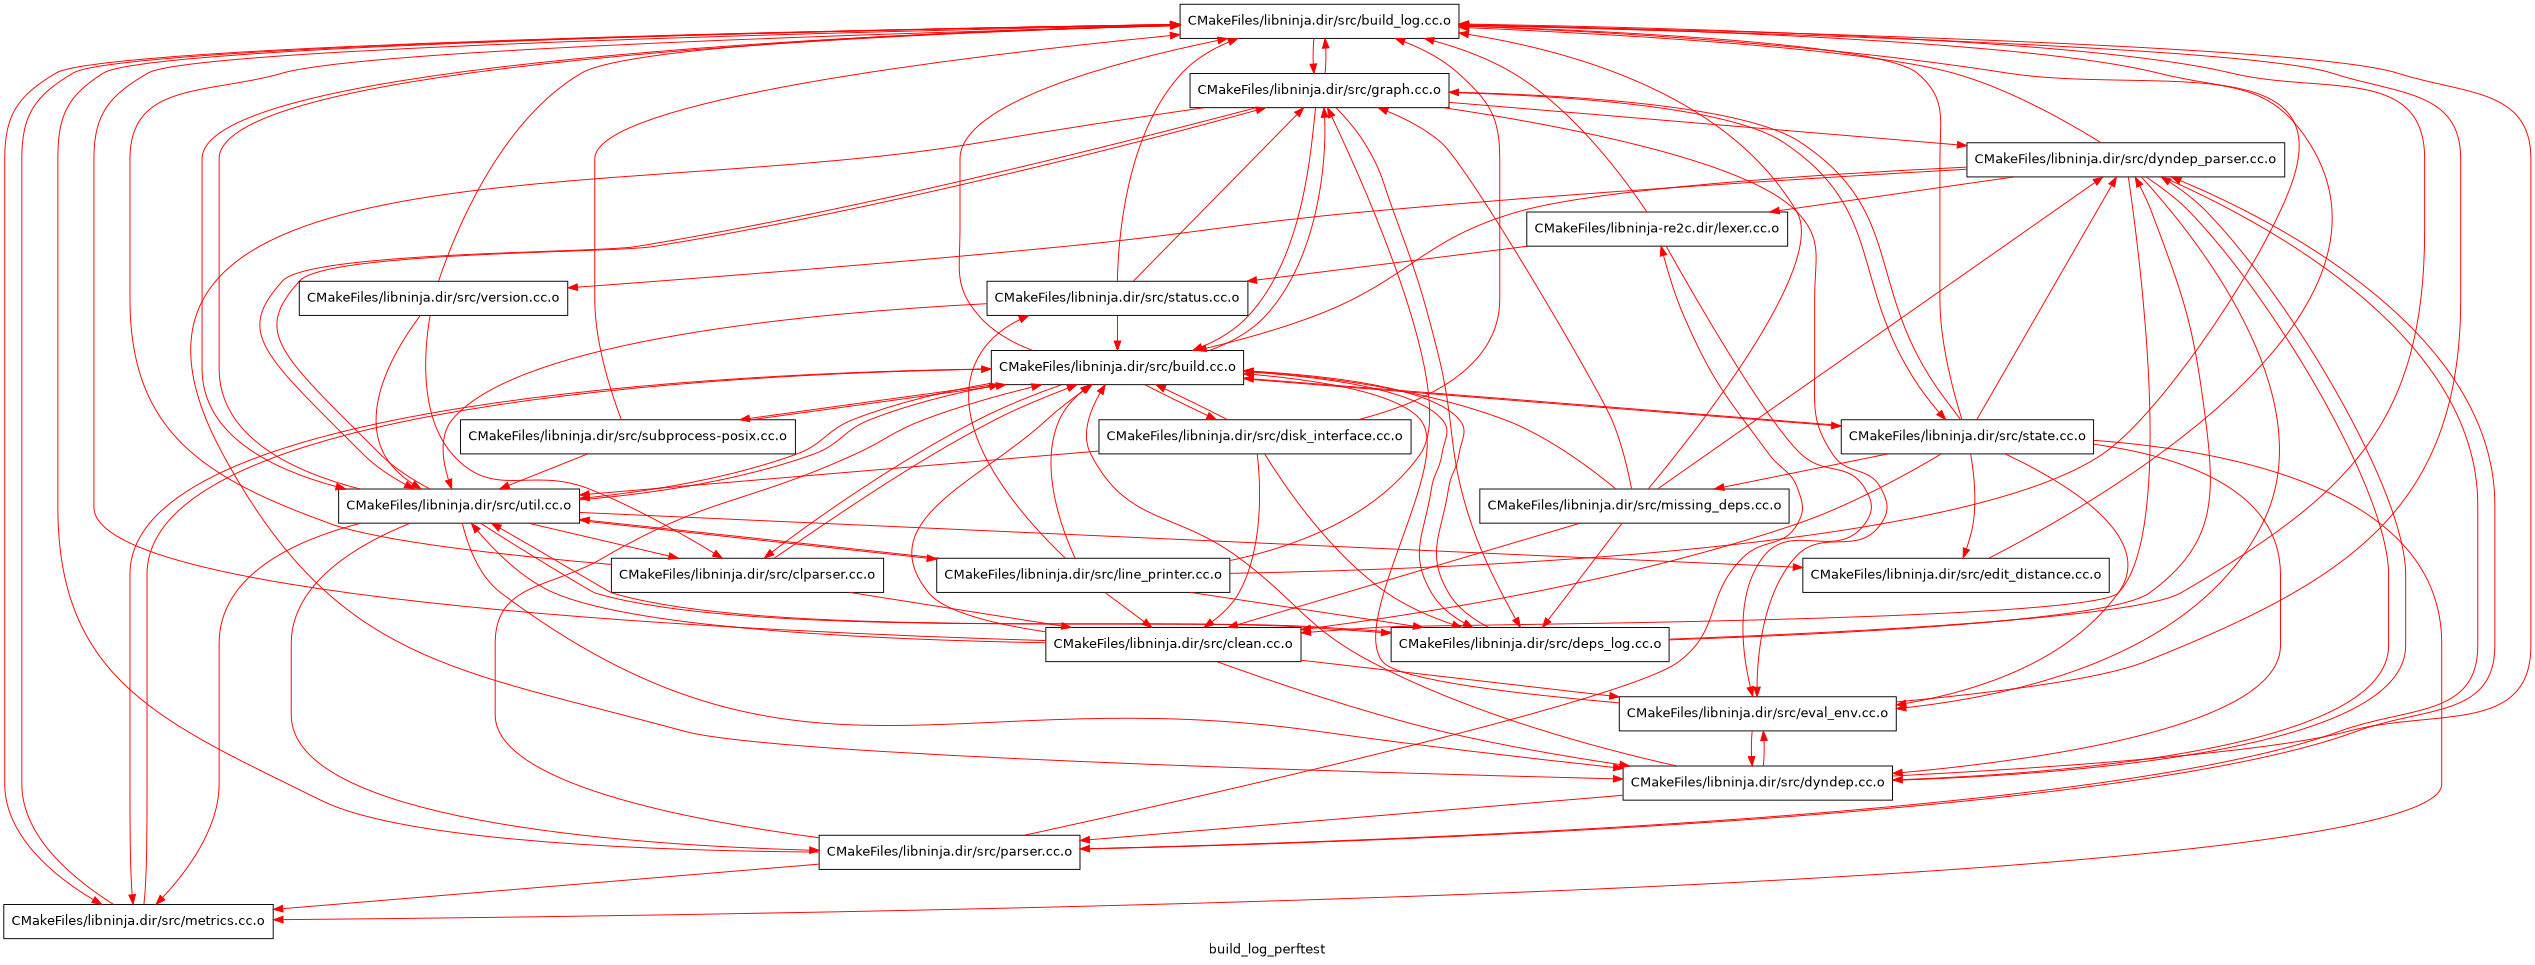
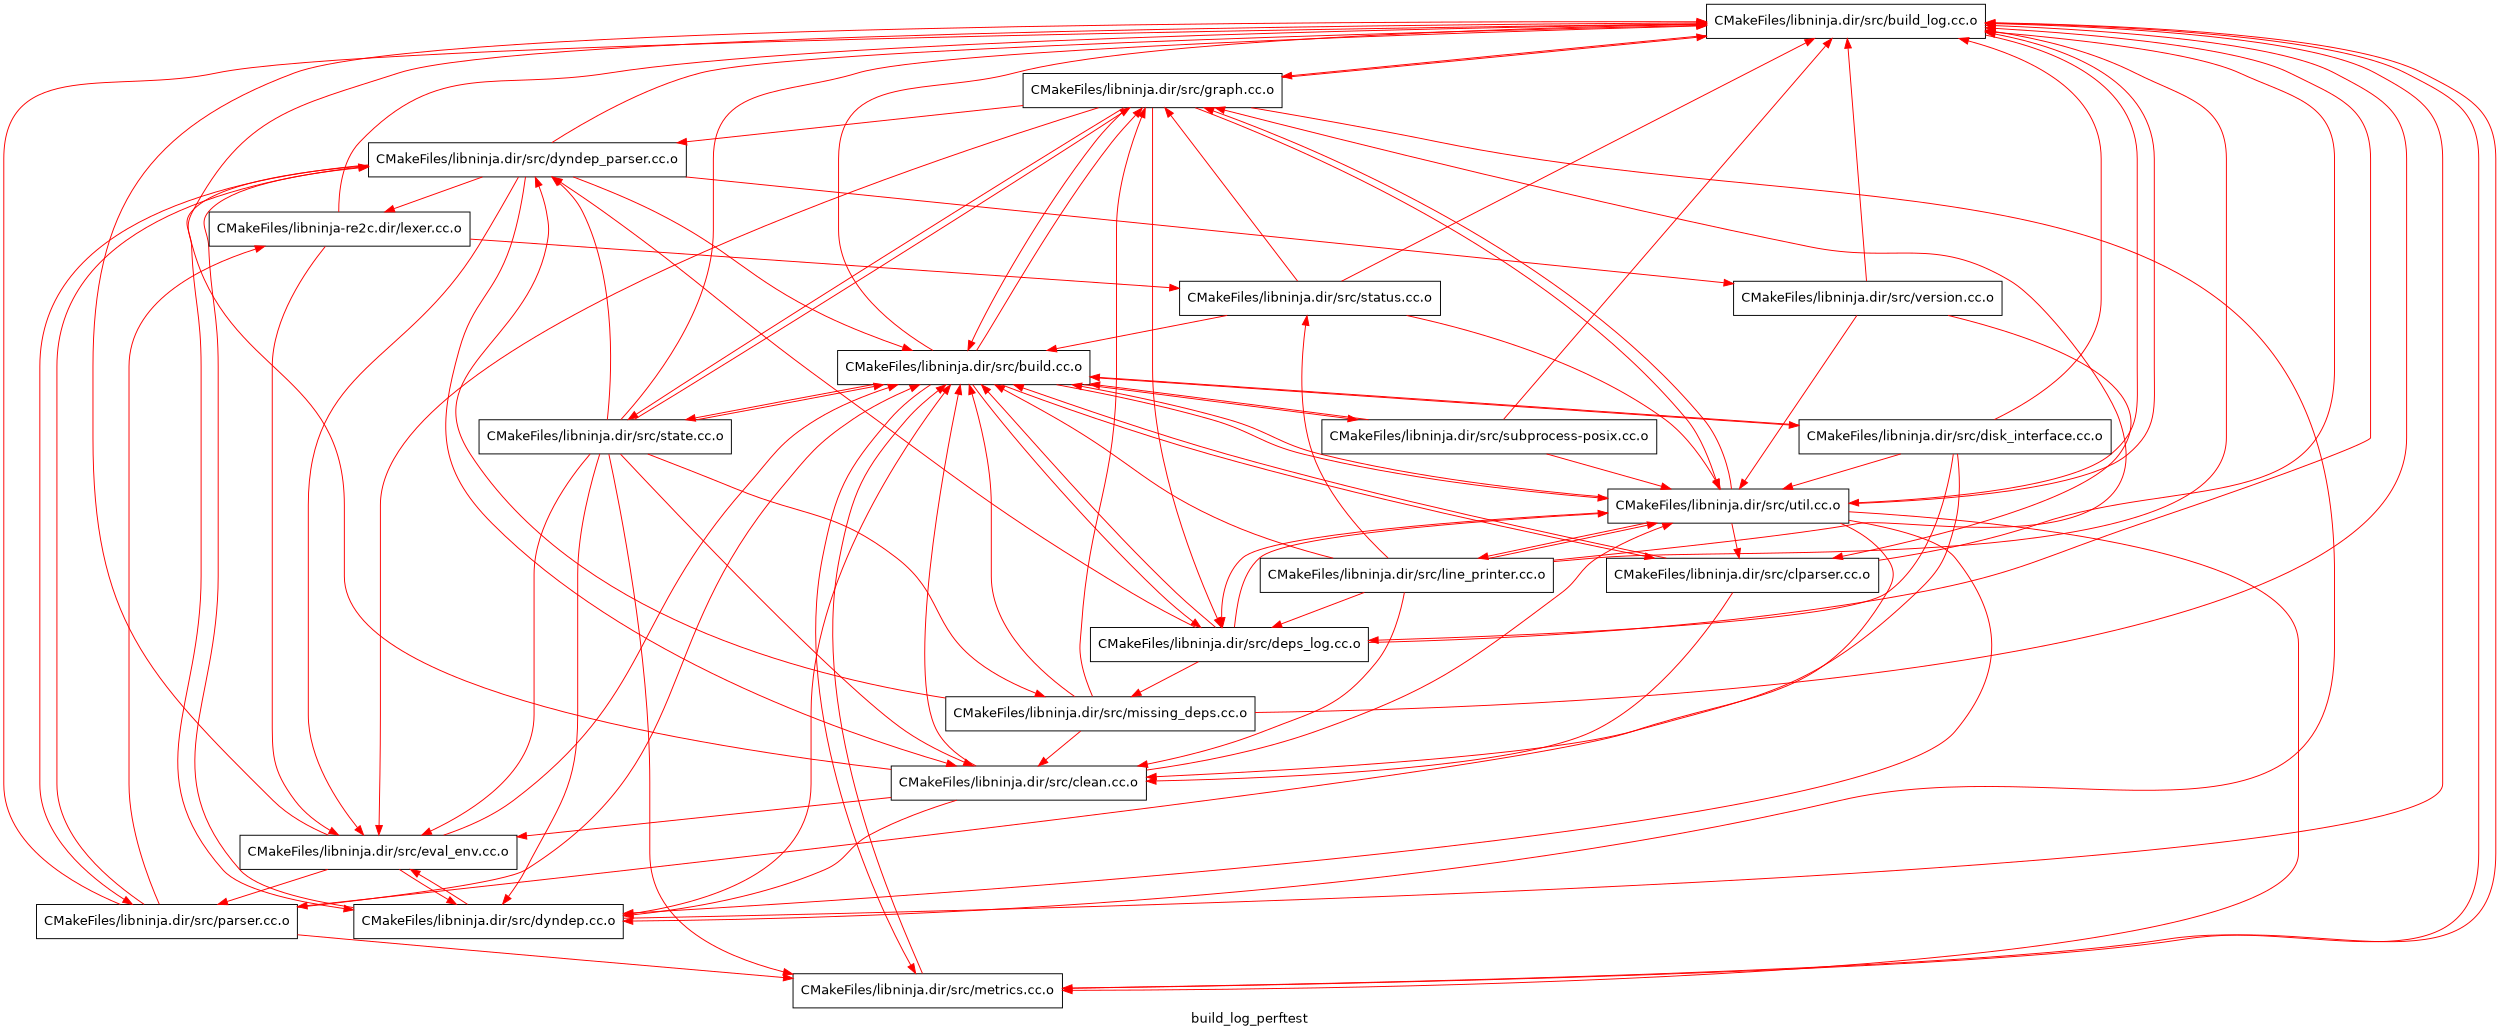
edge "CMakeFiles/libninja.dir/src/missing_deps.cc.o" -> "CMakeFiles/libninja.dir/src/deps_log.cc.o": reversed
node "CMakeFiles/libninja.dir/src/edit_distance.cc.o": removed
edge "CMakeFiles/libninja.dir/src/dyndep.cc.o" -> "CMakeFiles/libninja.dir/src/parser.cc.o": now "CMakeFiles/libninja.dir/src/eval_env.cc.o" -> "CMakeFiles/libninja.dir/src/parser.cc.o"
